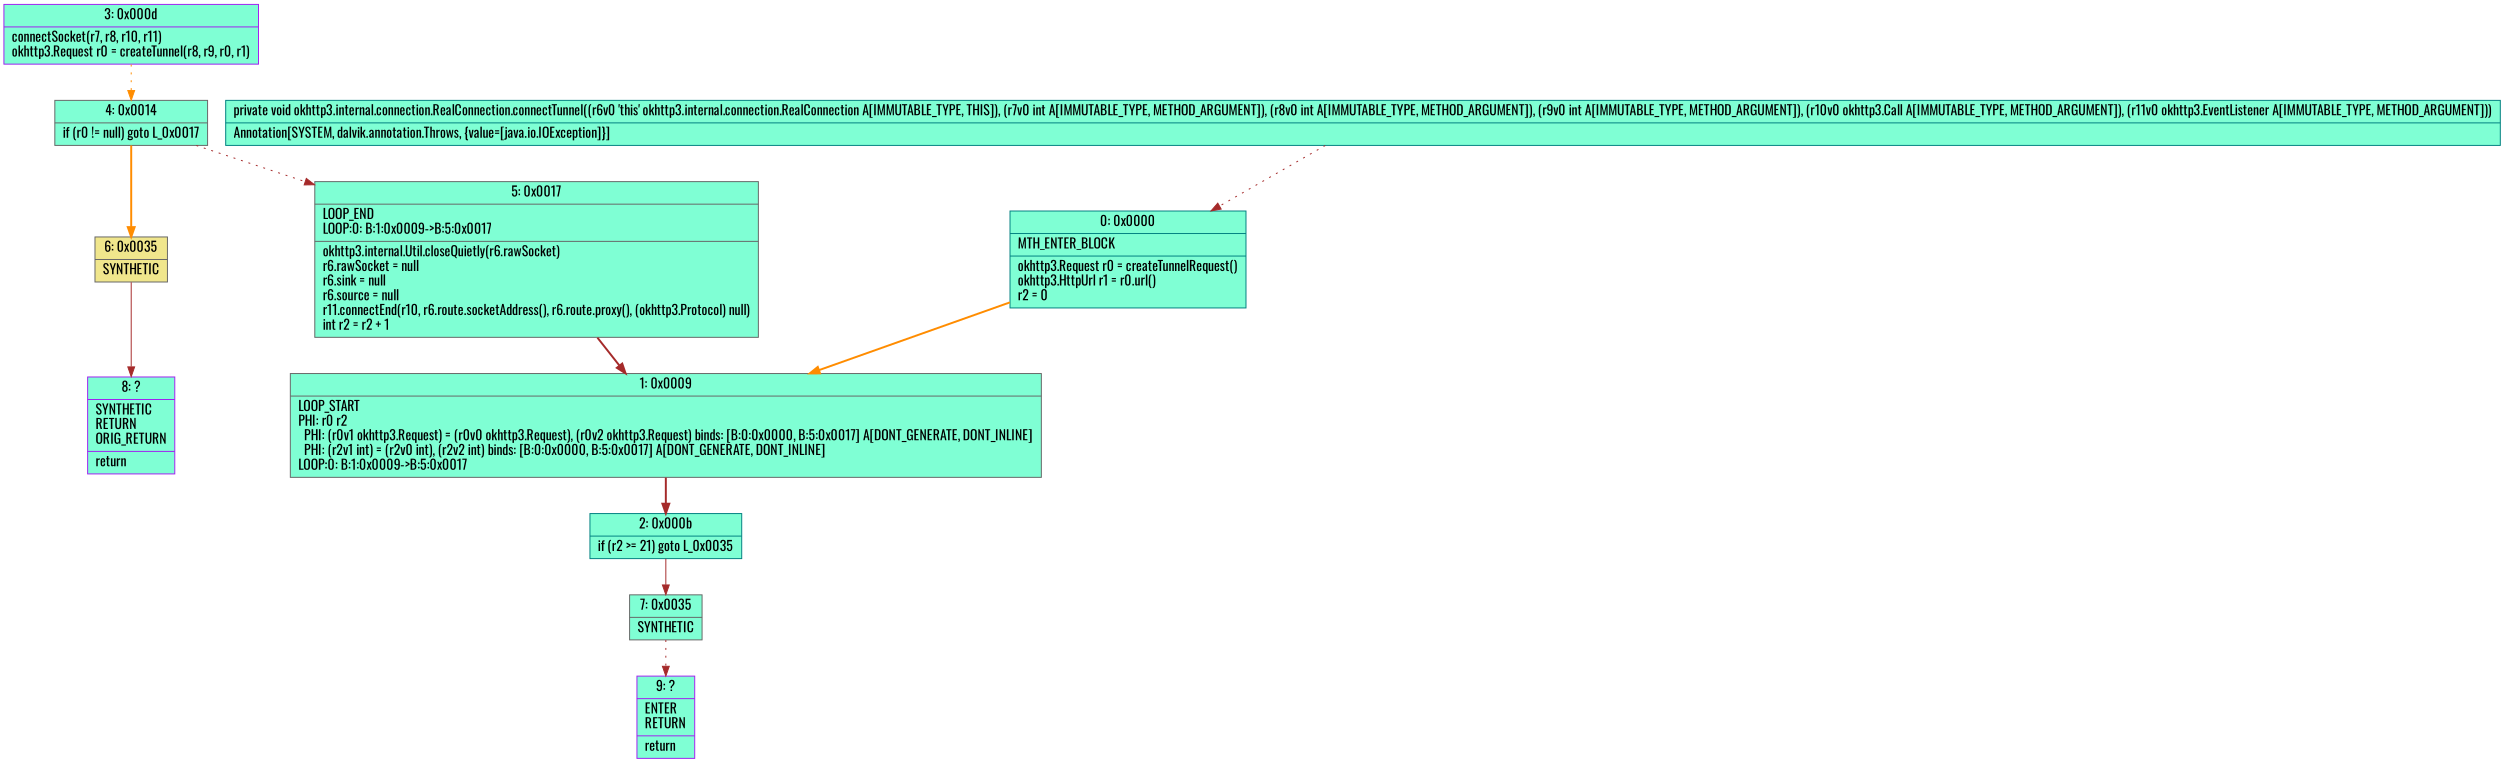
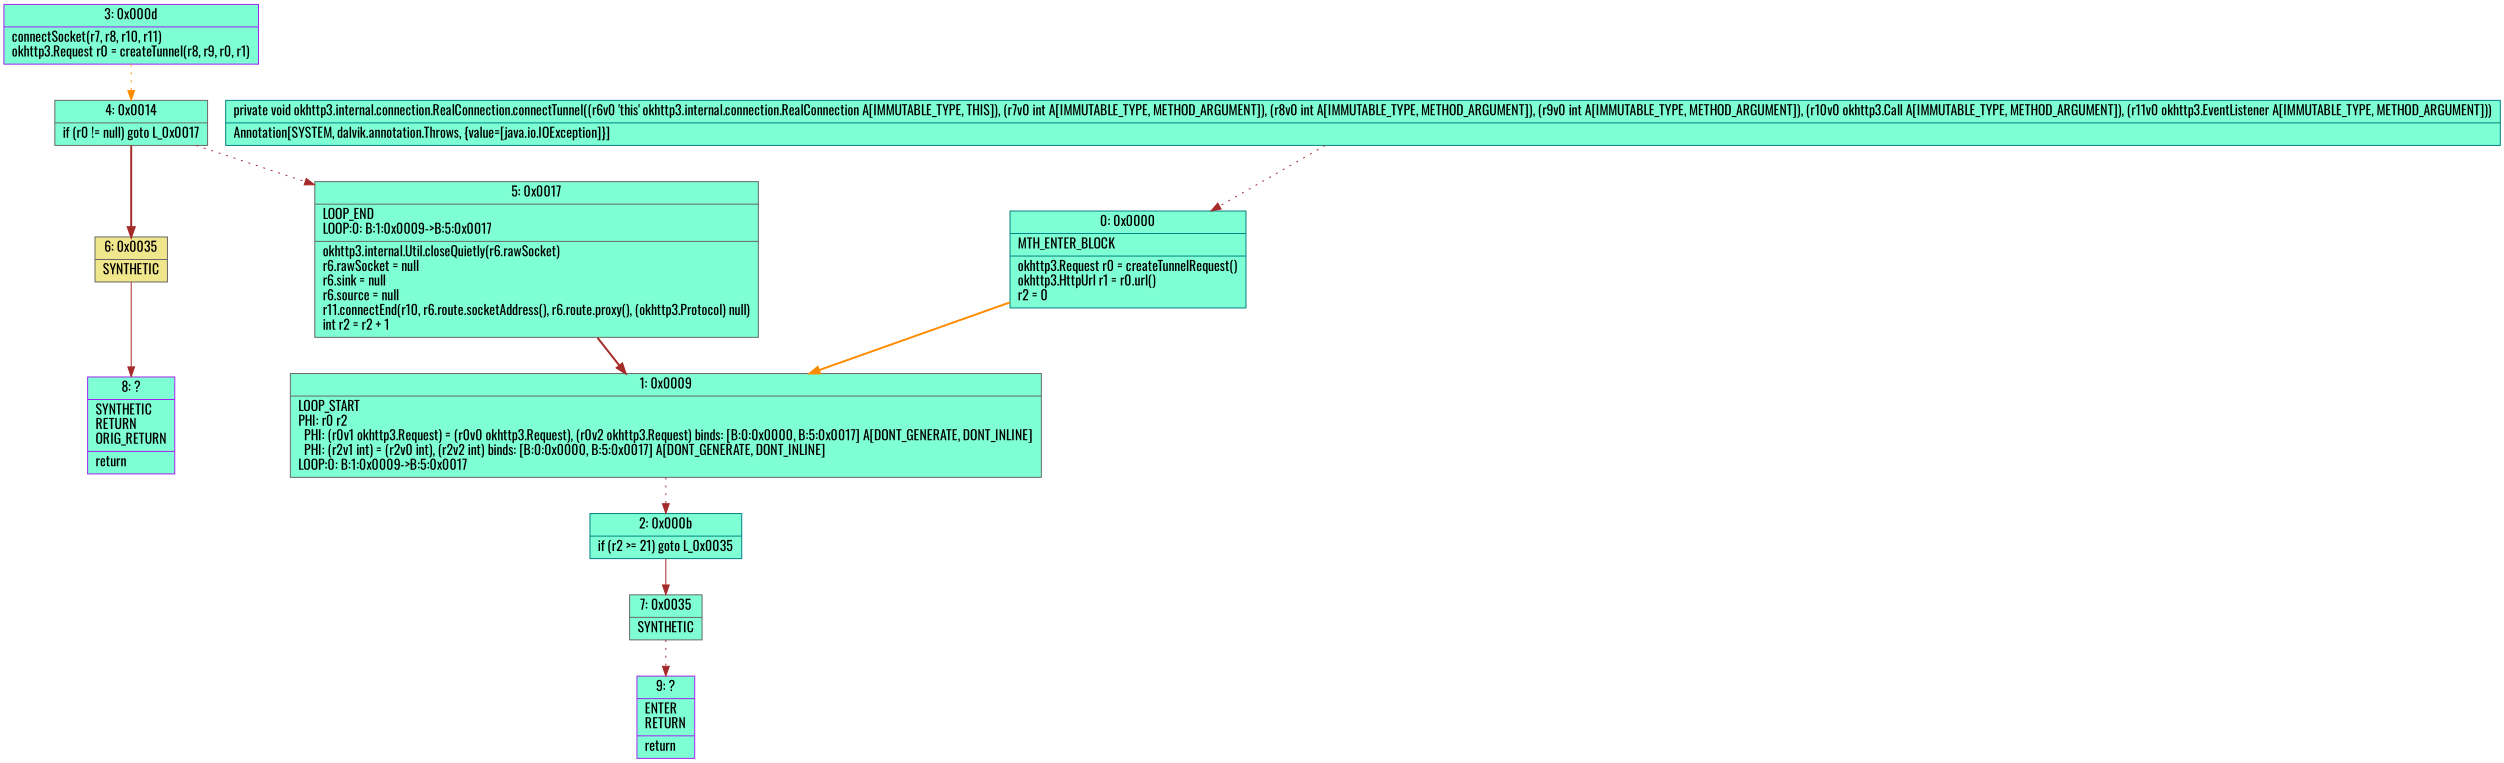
edge "4: 0x0014" -> "6: 0x0035": color darkorange -> brown
edge "1: 0x0009" -> "2: 0x000b": style bold -> dotted
